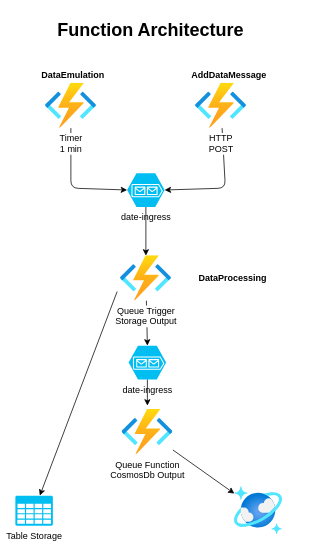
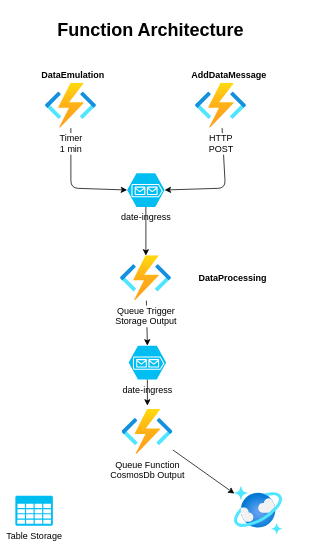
edge "Queue Trigger Storage Output" -> "Table Storage": removed
